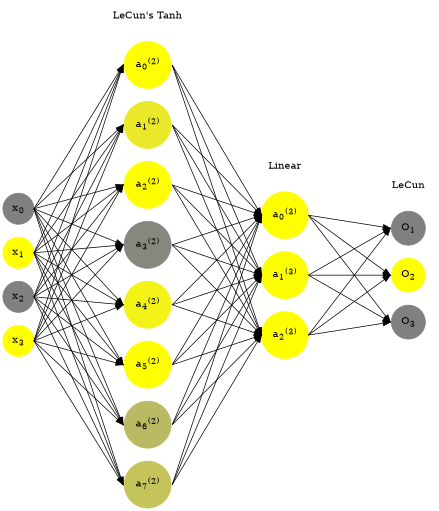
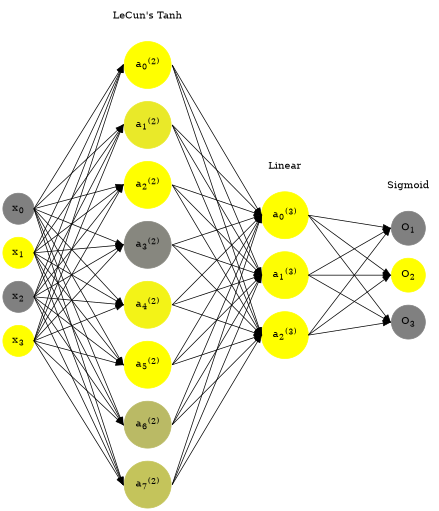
node "LeCun": label "LeCun" -> "Sigmoid"
